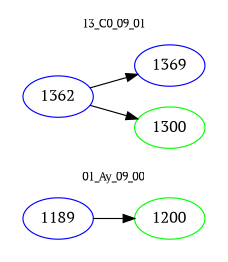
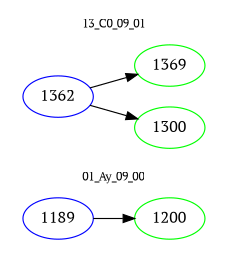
node "1369": color blue -> green
